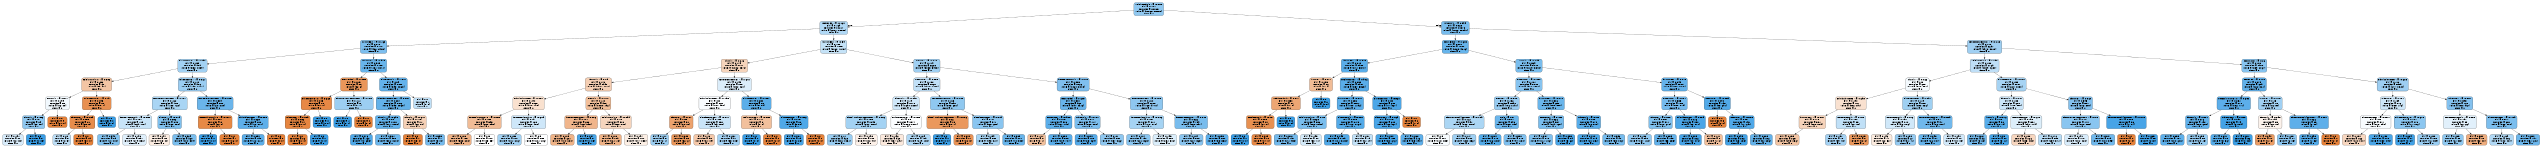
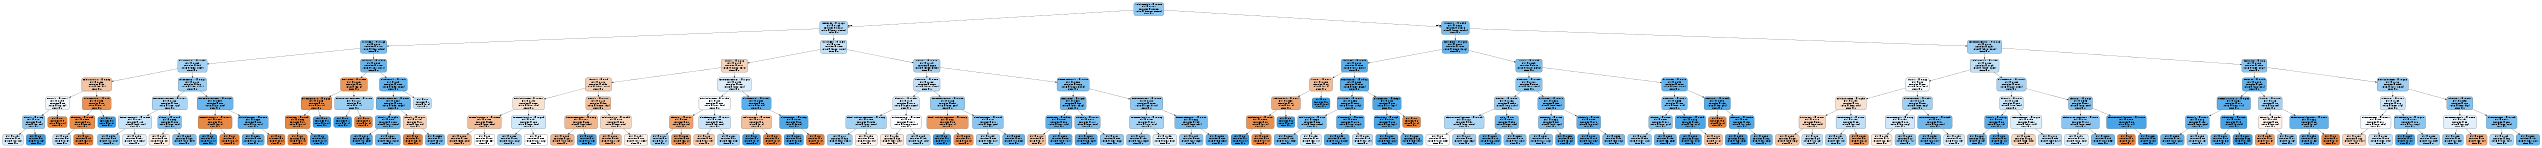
node "gini = 0.48 samples = 69 value = [42, 63] class = 1": added
node "gini = 0.476 samples = 388 value = [239, 374] class = 1": label "gini = 0.476 samples = 388 value = [239, 374] class = 1" -> "gini = 0.476 samples = 388 value = [239, 374] age = 1"
node "gini = 0.482 samples = 208 value = [130, 190] class = 1": fillcolor #49a5e7 -> #c0e0f7
